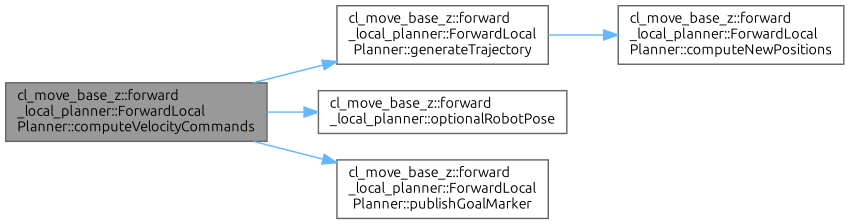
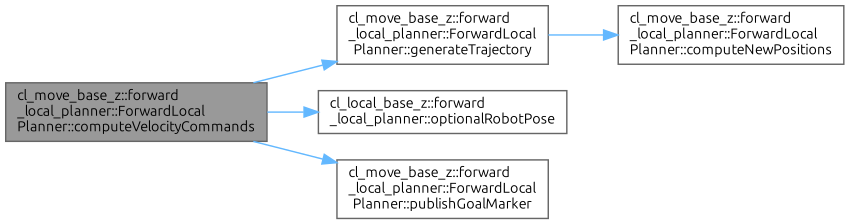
node "cl_move_base_z::forward _local_planner::optionalRobotPose": label "cl_move_base_z::forward _local_planner::optionalRobotPose" -> "cl_local_base_z::forward _local_planner::optionalRobotPose"
